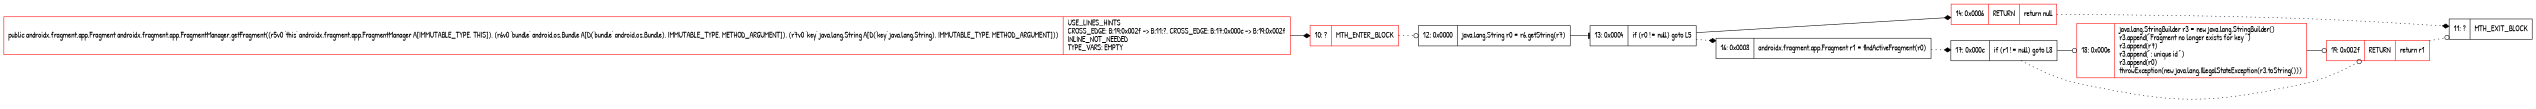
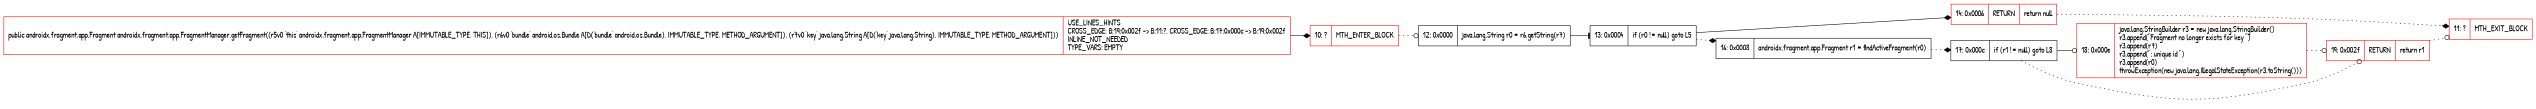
node "11: ?": color black -> red
edge "18: 0x000e" -> "19: 0x002f": style solid -> dotted
